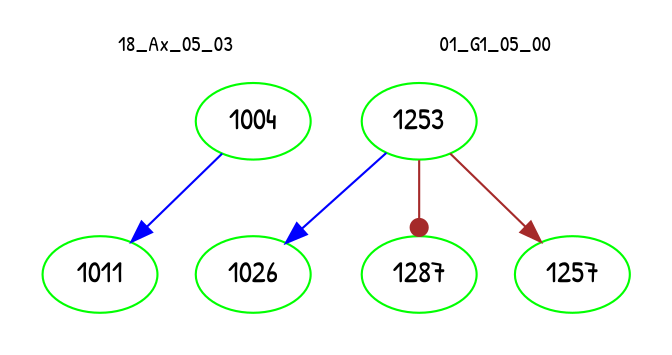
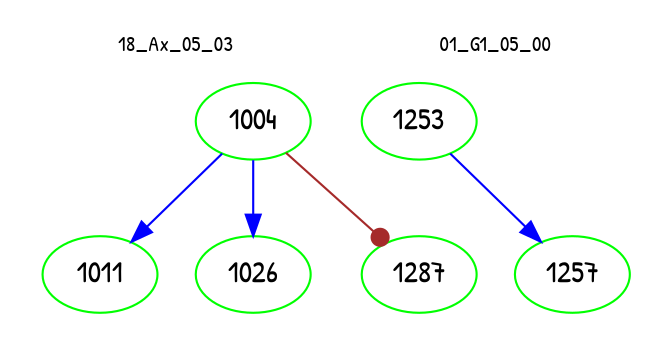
edge "1253" -> "1026": now "1004" -> "1026"
edge "1253" -> "1287": now "1004" -> "1287"
edge "1253" -> "1257": color brown -> blue
